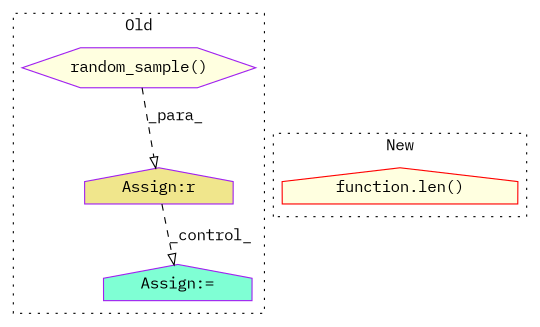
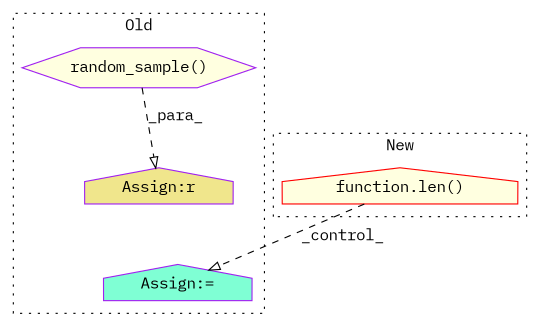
edge "Assign:r" -> "Assign:=": now "function.len()" -> "Assign:="
